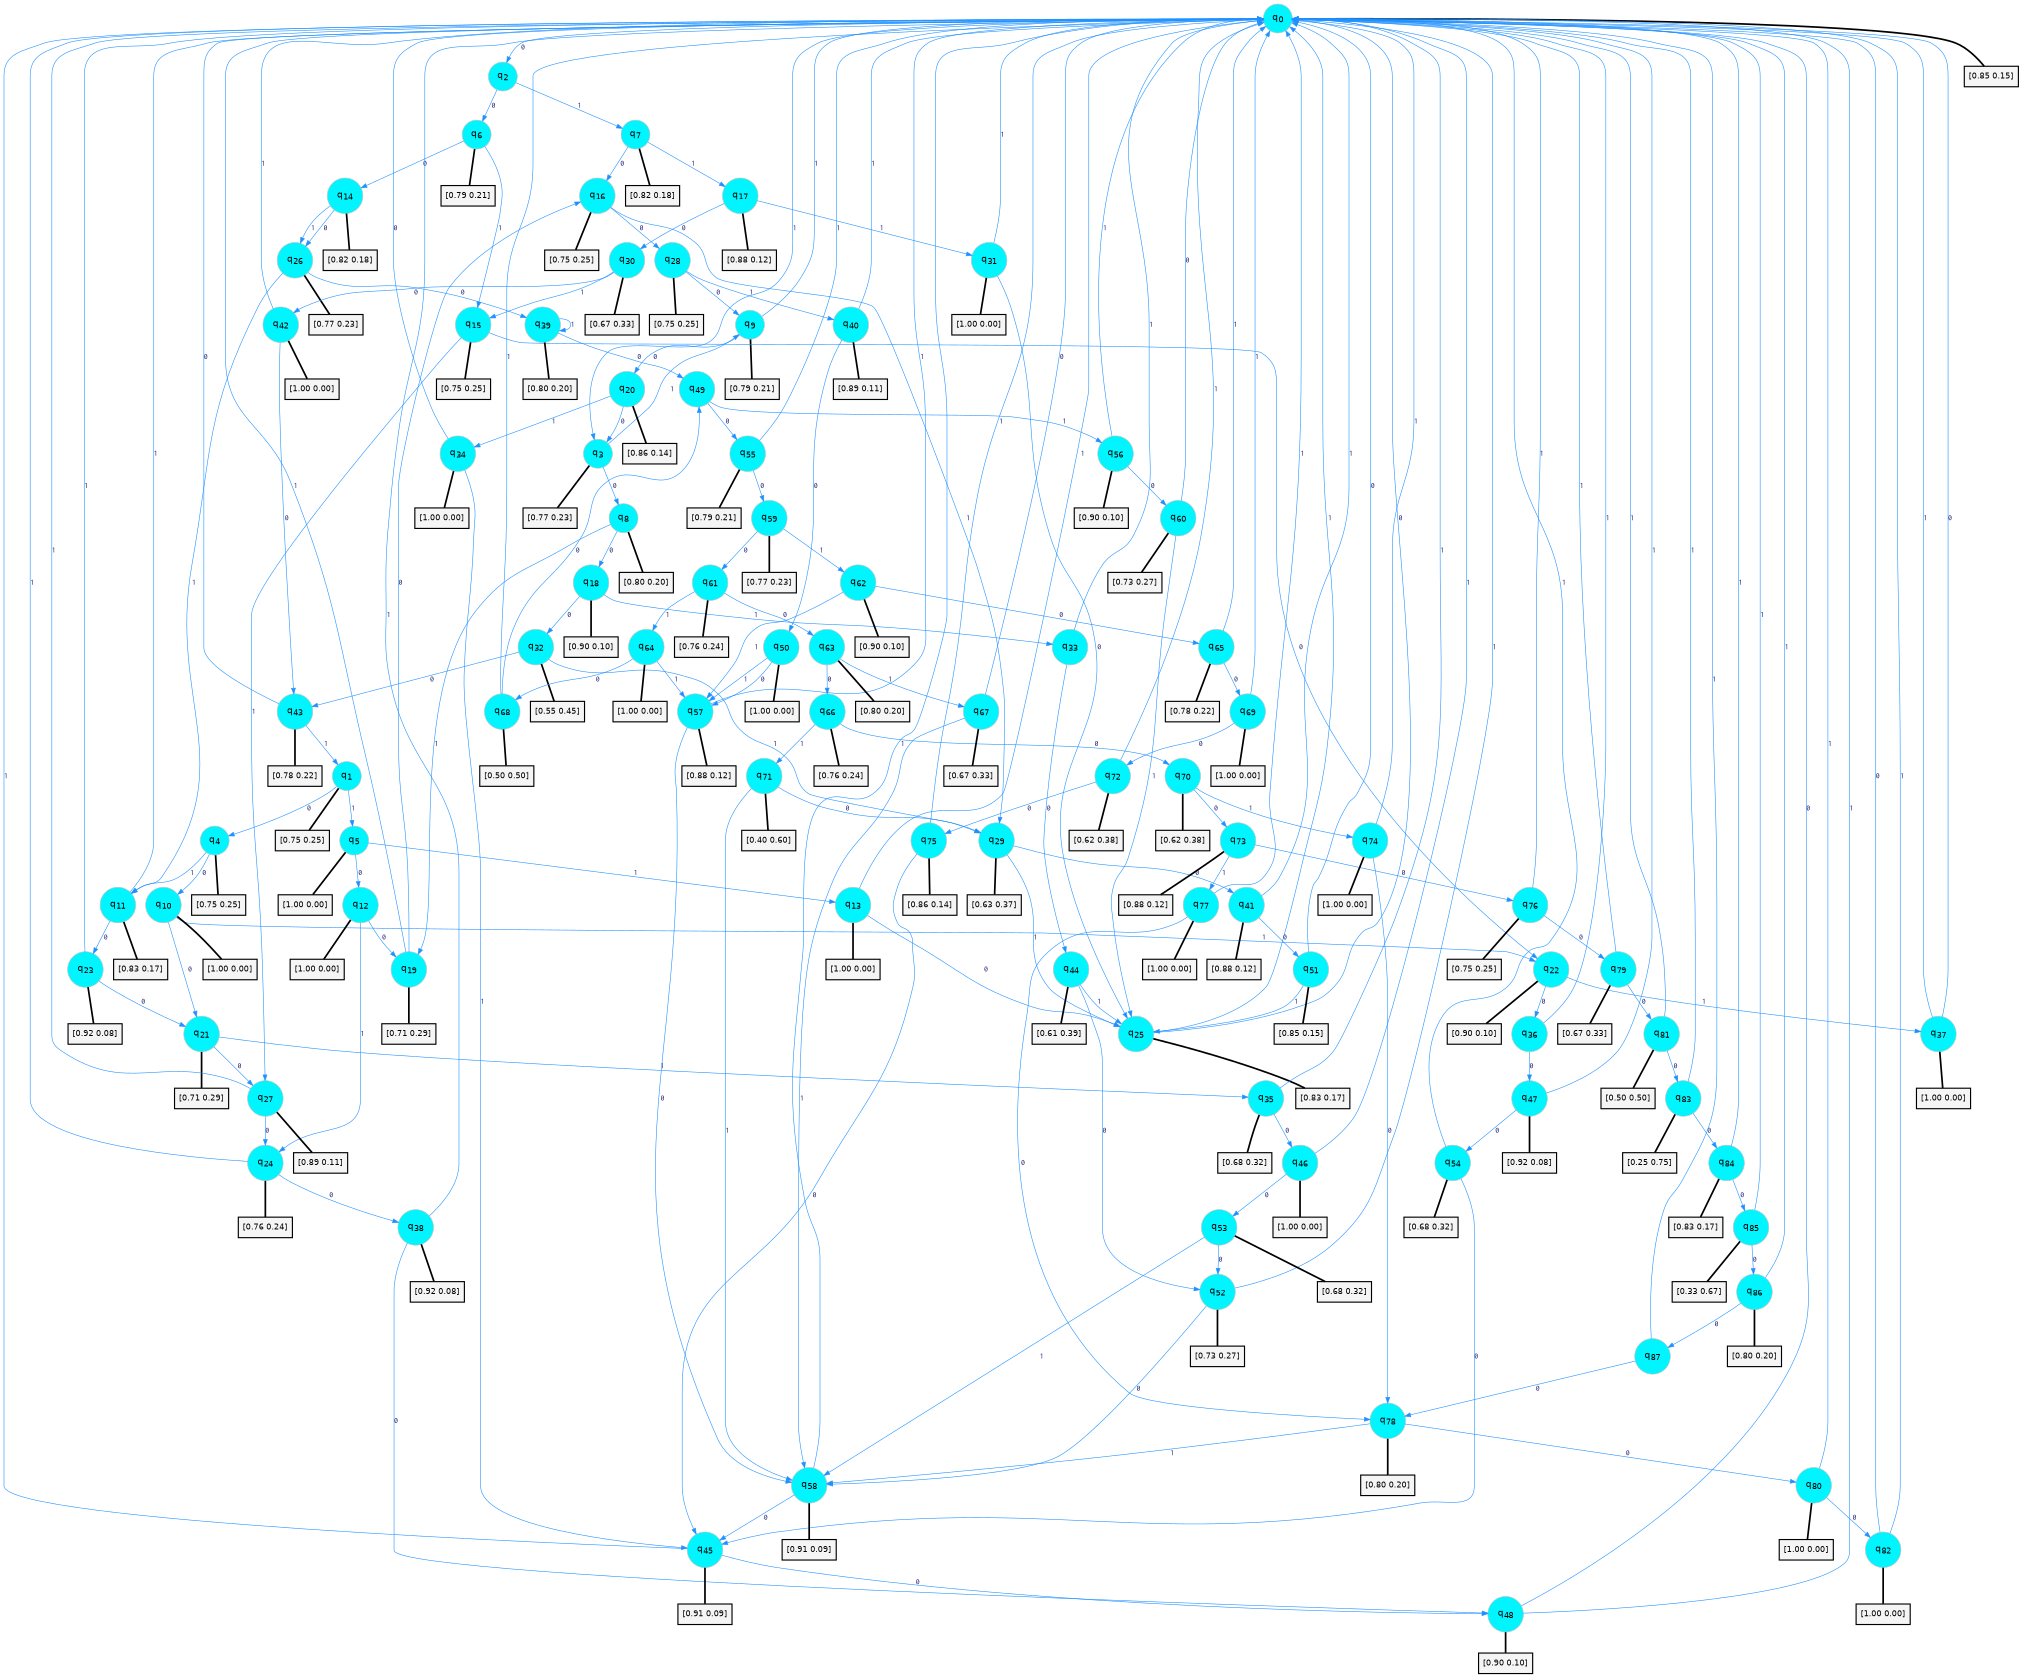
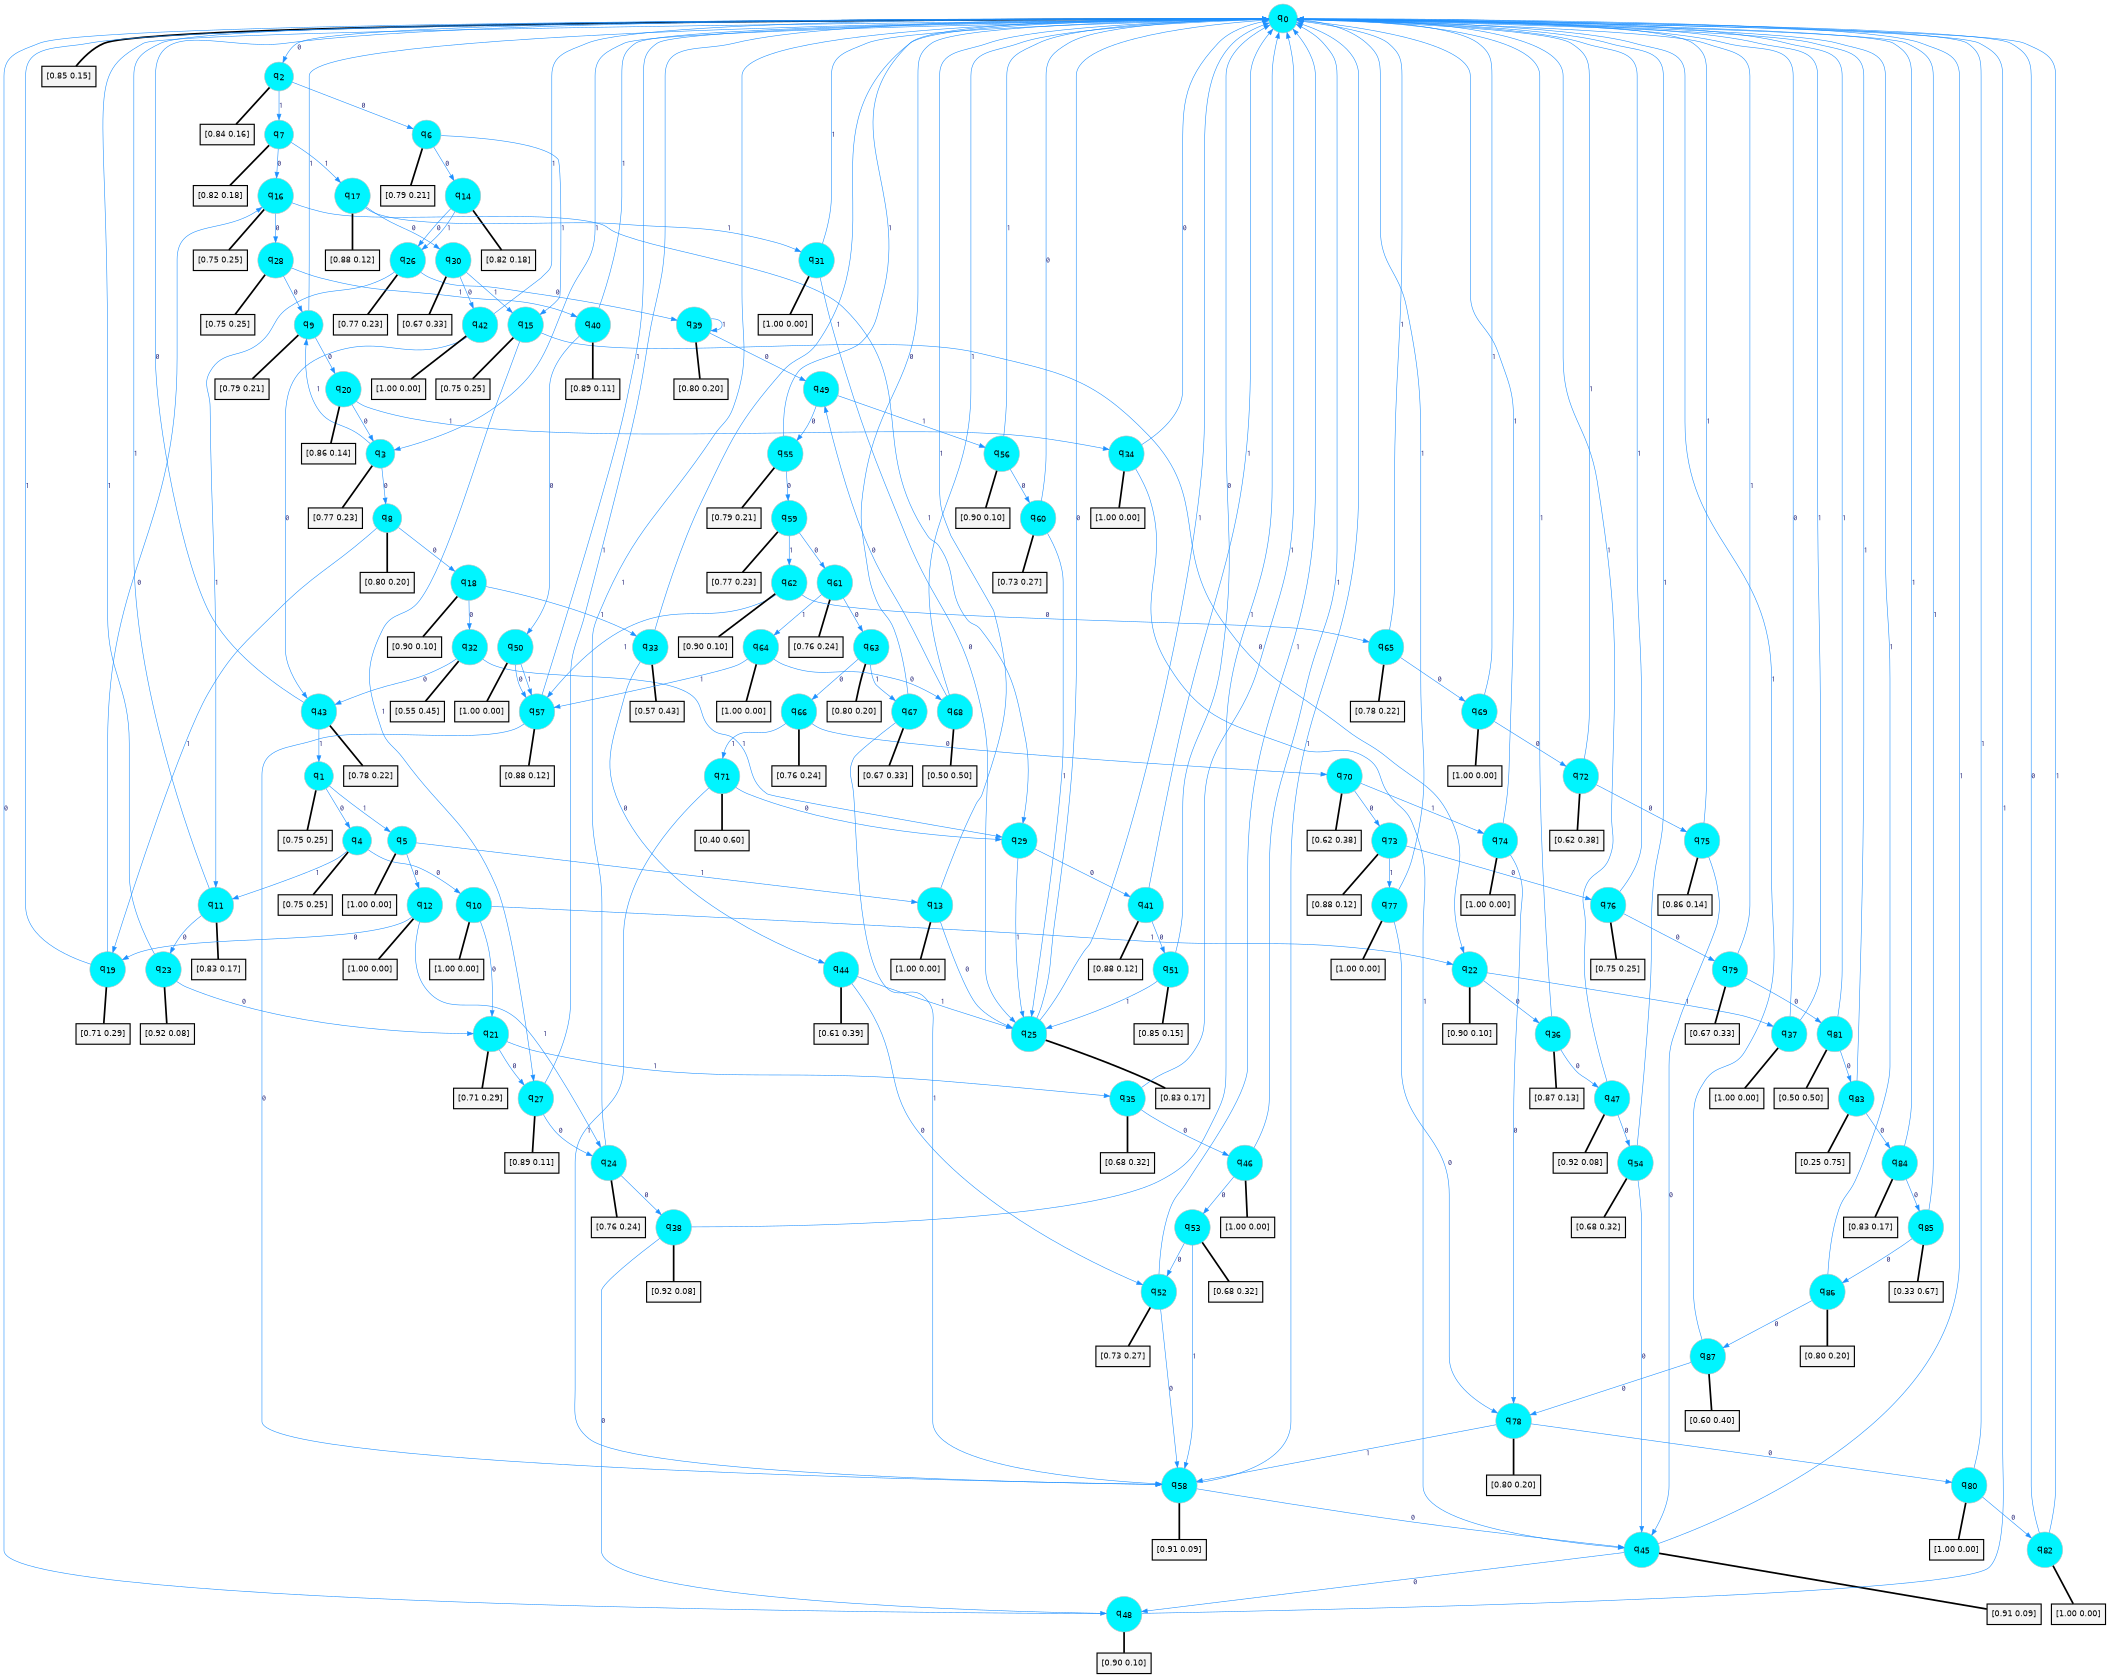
node "[0.84 0.16]": added
node "[0.57 0.43]": added
node "[0.63 0.37]": removed
node "[0.87 0.13]": added
node "[0.60 0.40]": added
